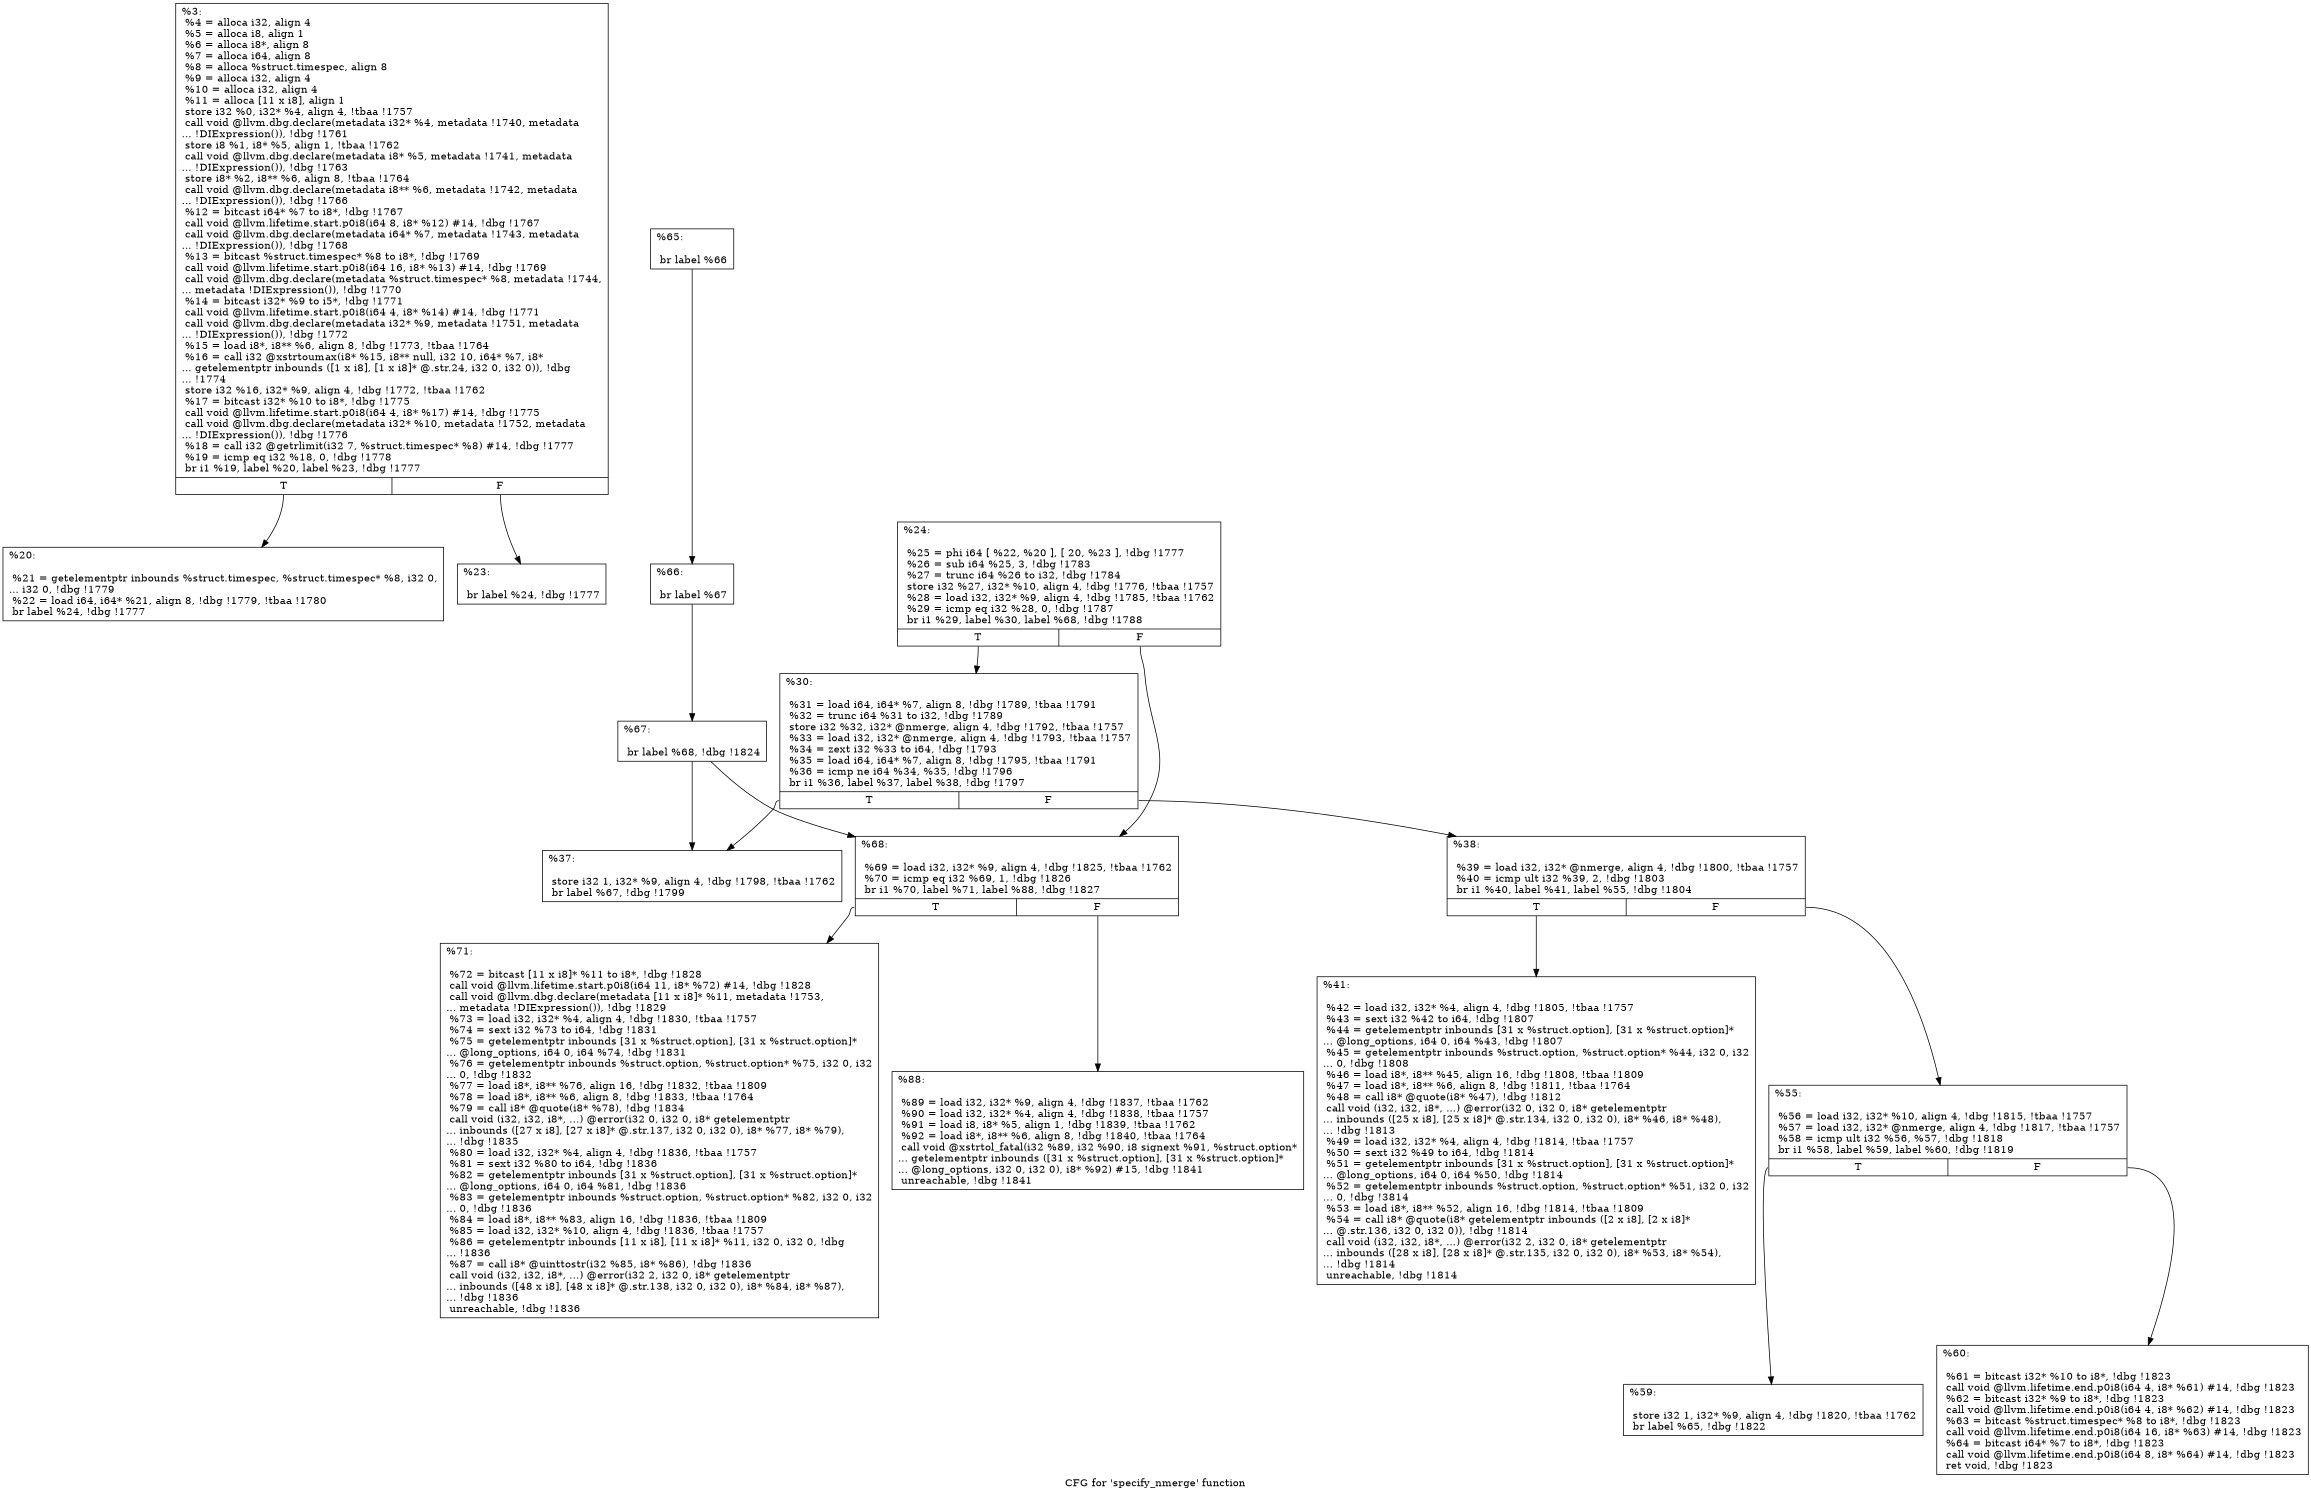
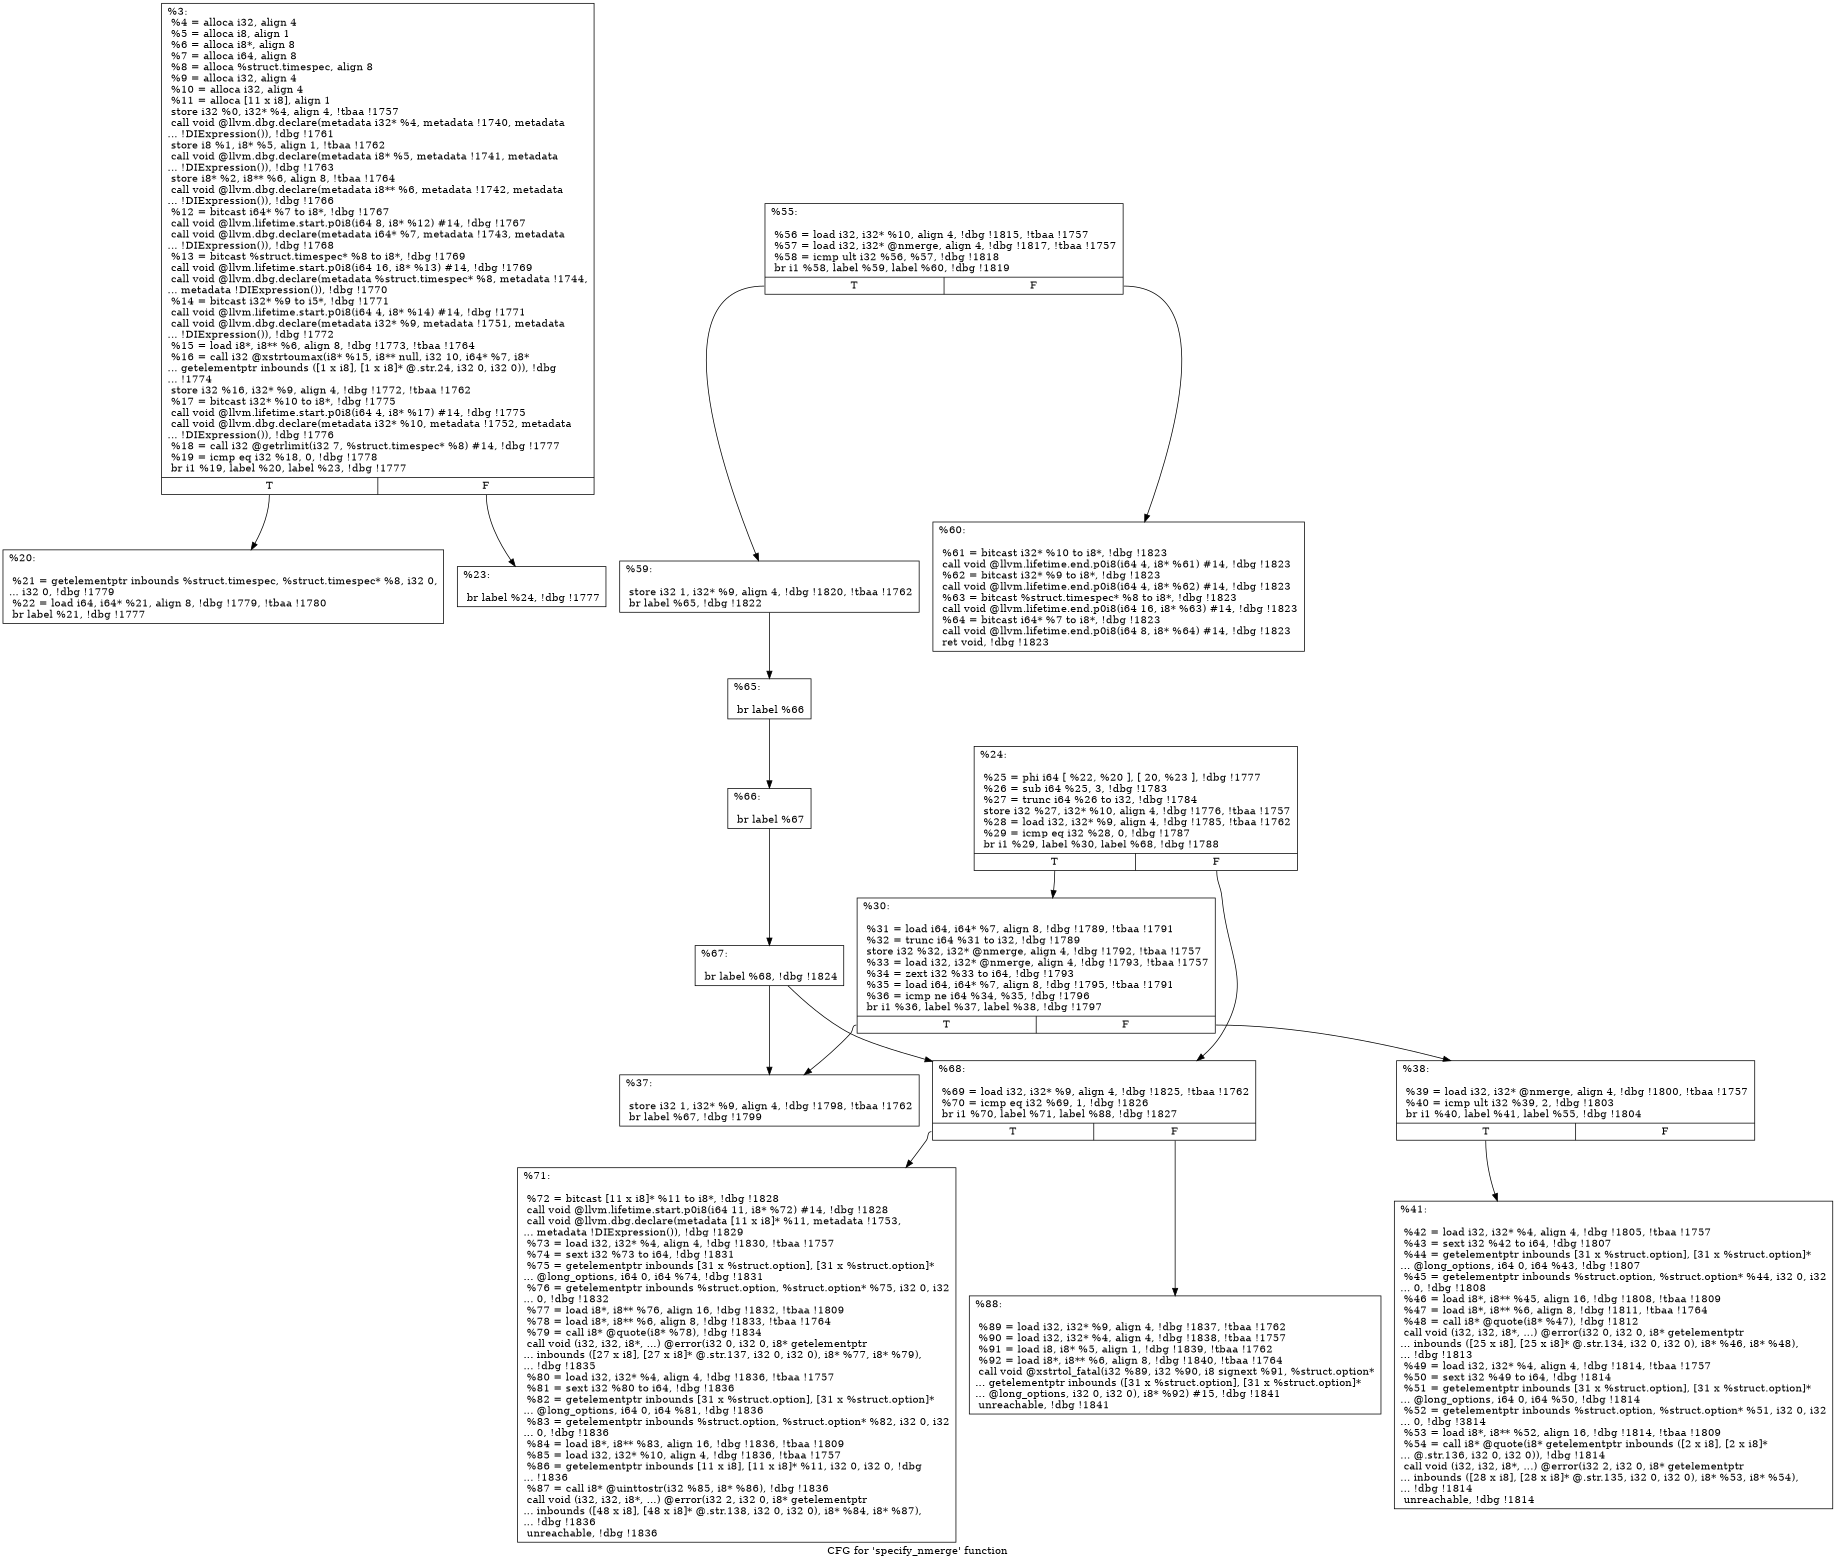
node "%20:": text "br label %24, !dbg !1777" -> "br label %21, !dbg !1777"
edge "%59:" -> "%65:": added
edge "%38:" -> "%55:": removed
